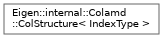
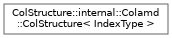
node "Eigen::internal::Colamd ::ColStructure< IndexType >": label "Eigen::internal::Colamd ::ColStructure< IndexType >" -> "ColStructure::internal::Colamd ::ColStructure< IndexType >"
